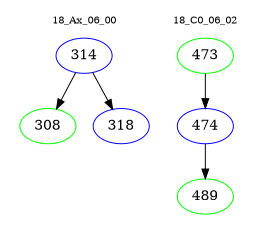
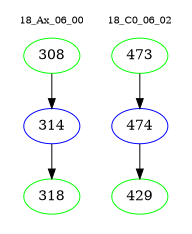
edge "314" -> "308": reversed
node "318": color blue -> green
node "489": label "489" -> "429"
